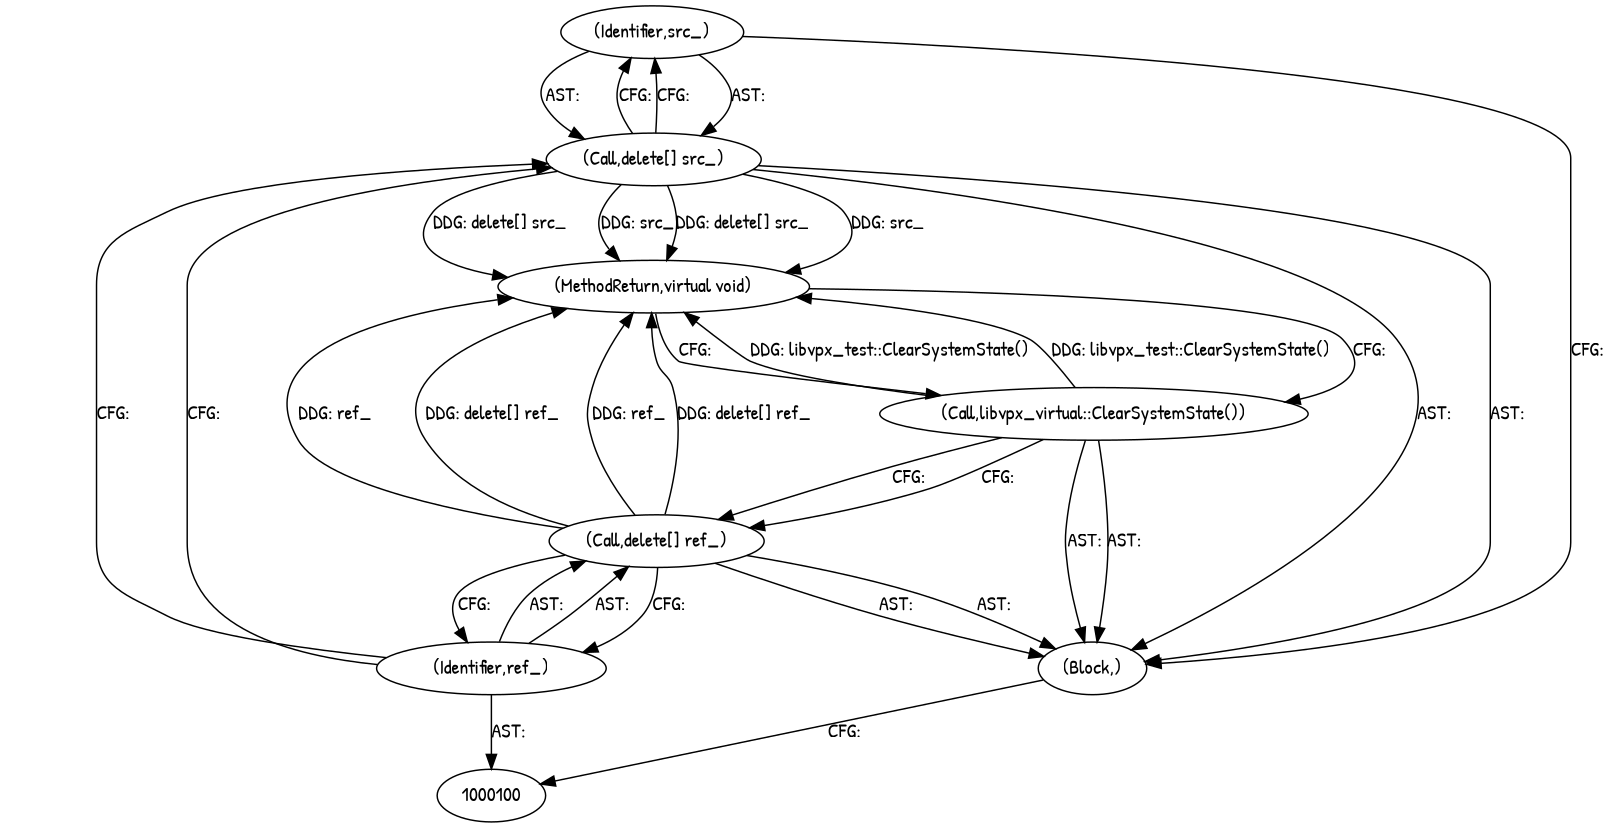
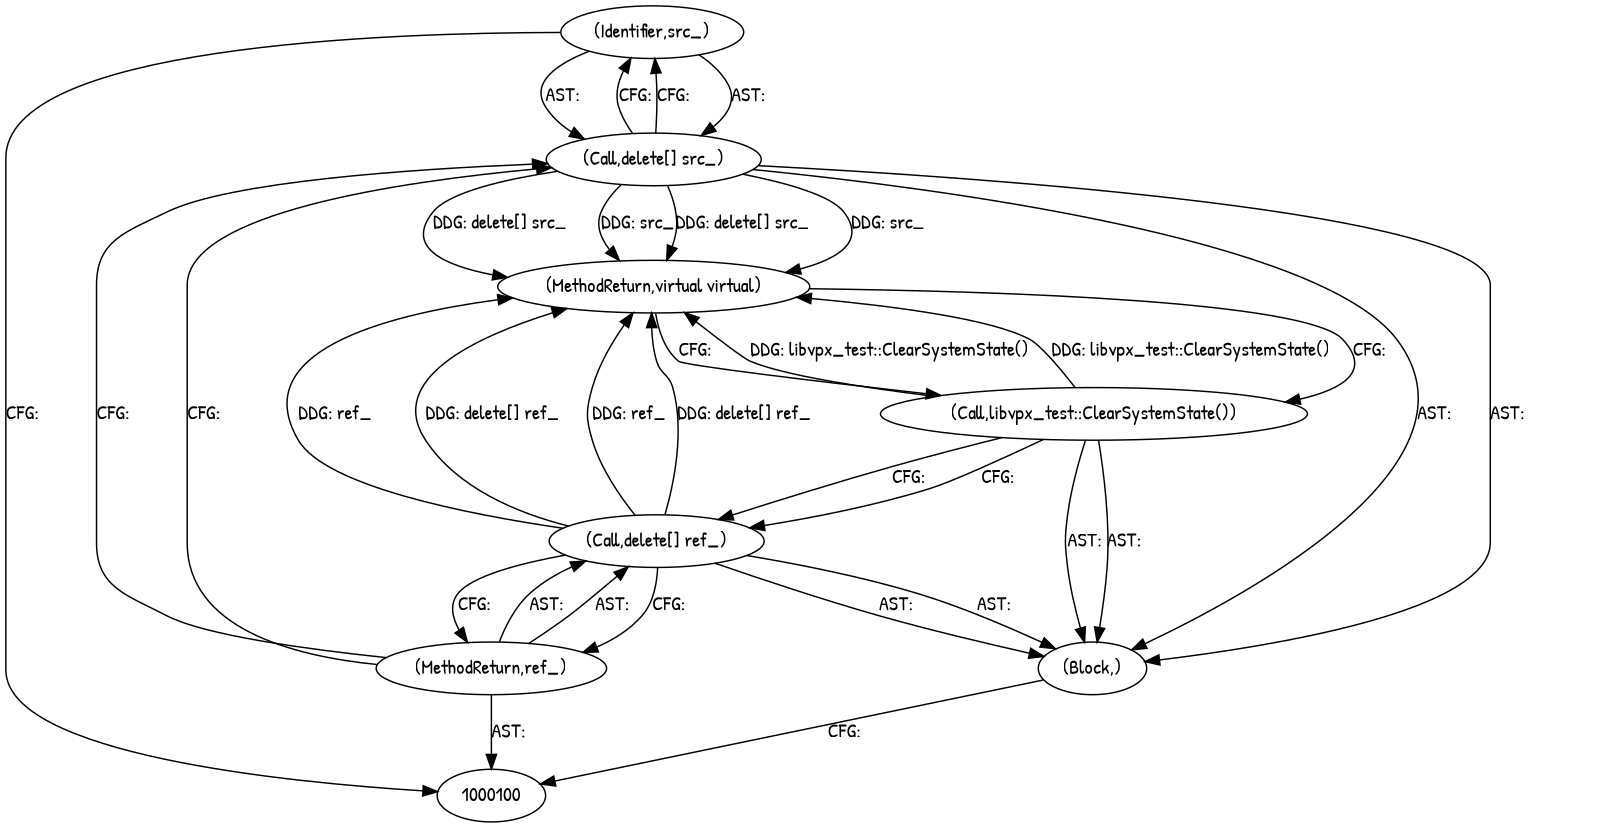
edge "(Identifier,src_)" -> "(Block,)": now "(Identifier,src_)" -> "1000100"
node "(MethodReturn,virtual void)": label "(MethodReturn,virtual void)" -> "(MethodReturn,virtual virtual)"
node "(Call,libvpx_virtual::ClearSystemState())": label "(Call,libvpx_virtual::ClearSystemState())" -> "(Call,libvpx_test::ClearSystemState())"
node "(Identifier,ref_)": label "(Identifier,ref_)" -> "(MethodReturn,ref_)"
